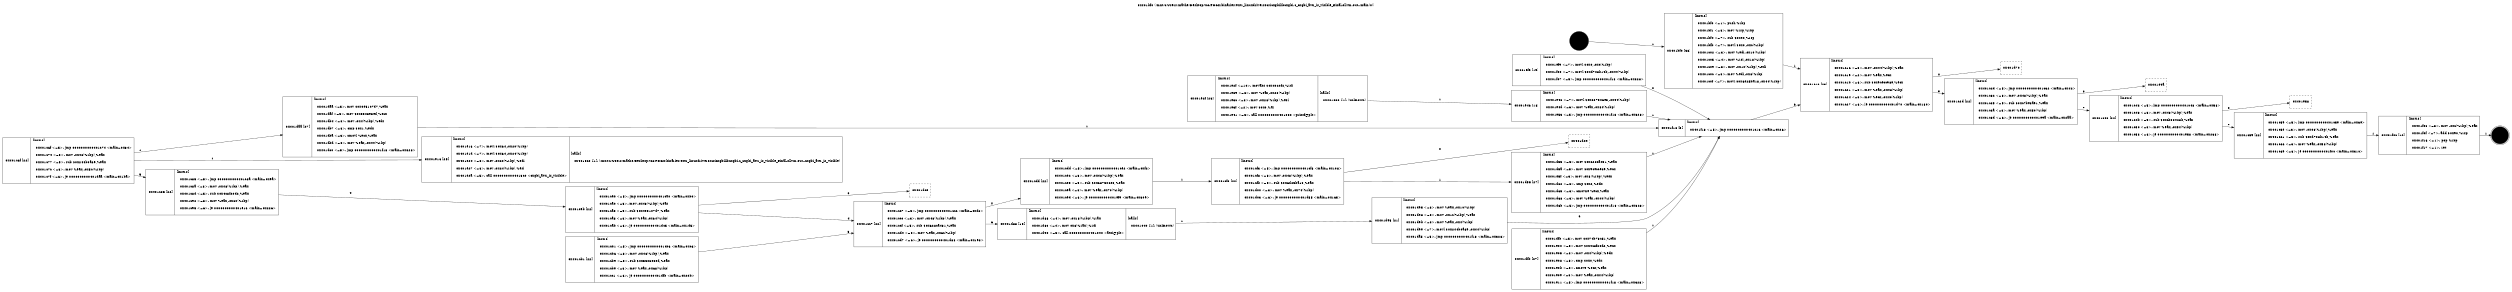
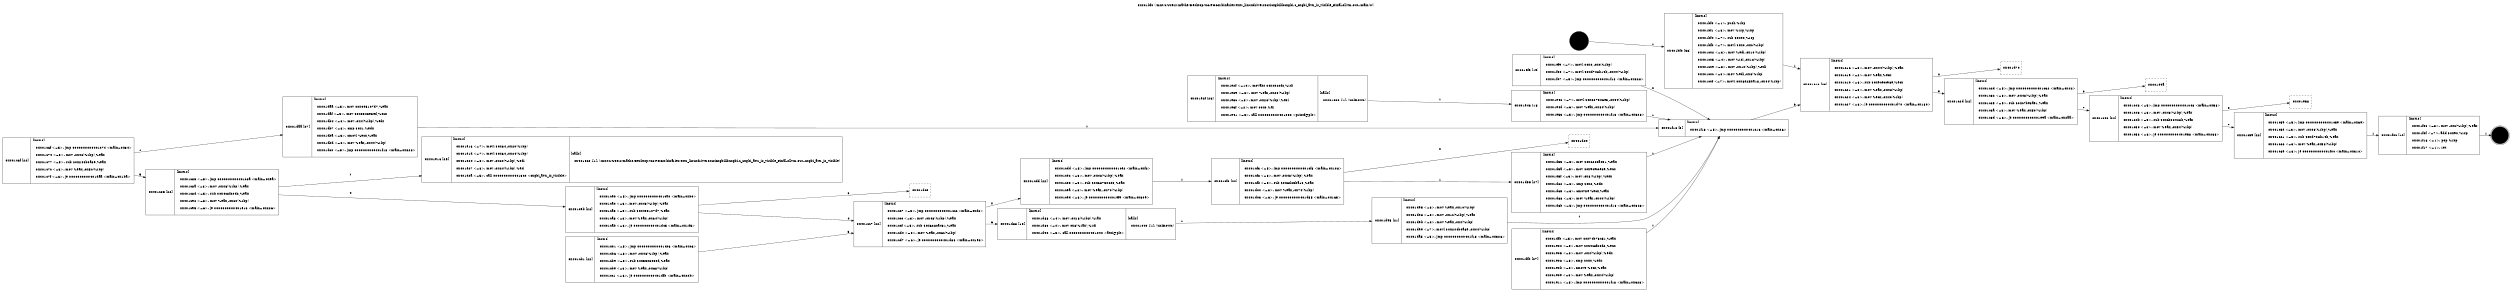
edge "0x401c6f [22]" -> "0x401e16 [25]": now "0x401c85 [22]" -> "0x401e16 [25]"
edge "0x401d95 [21]" -> "0x401f18 [5]": label " 6" -> " 1"
